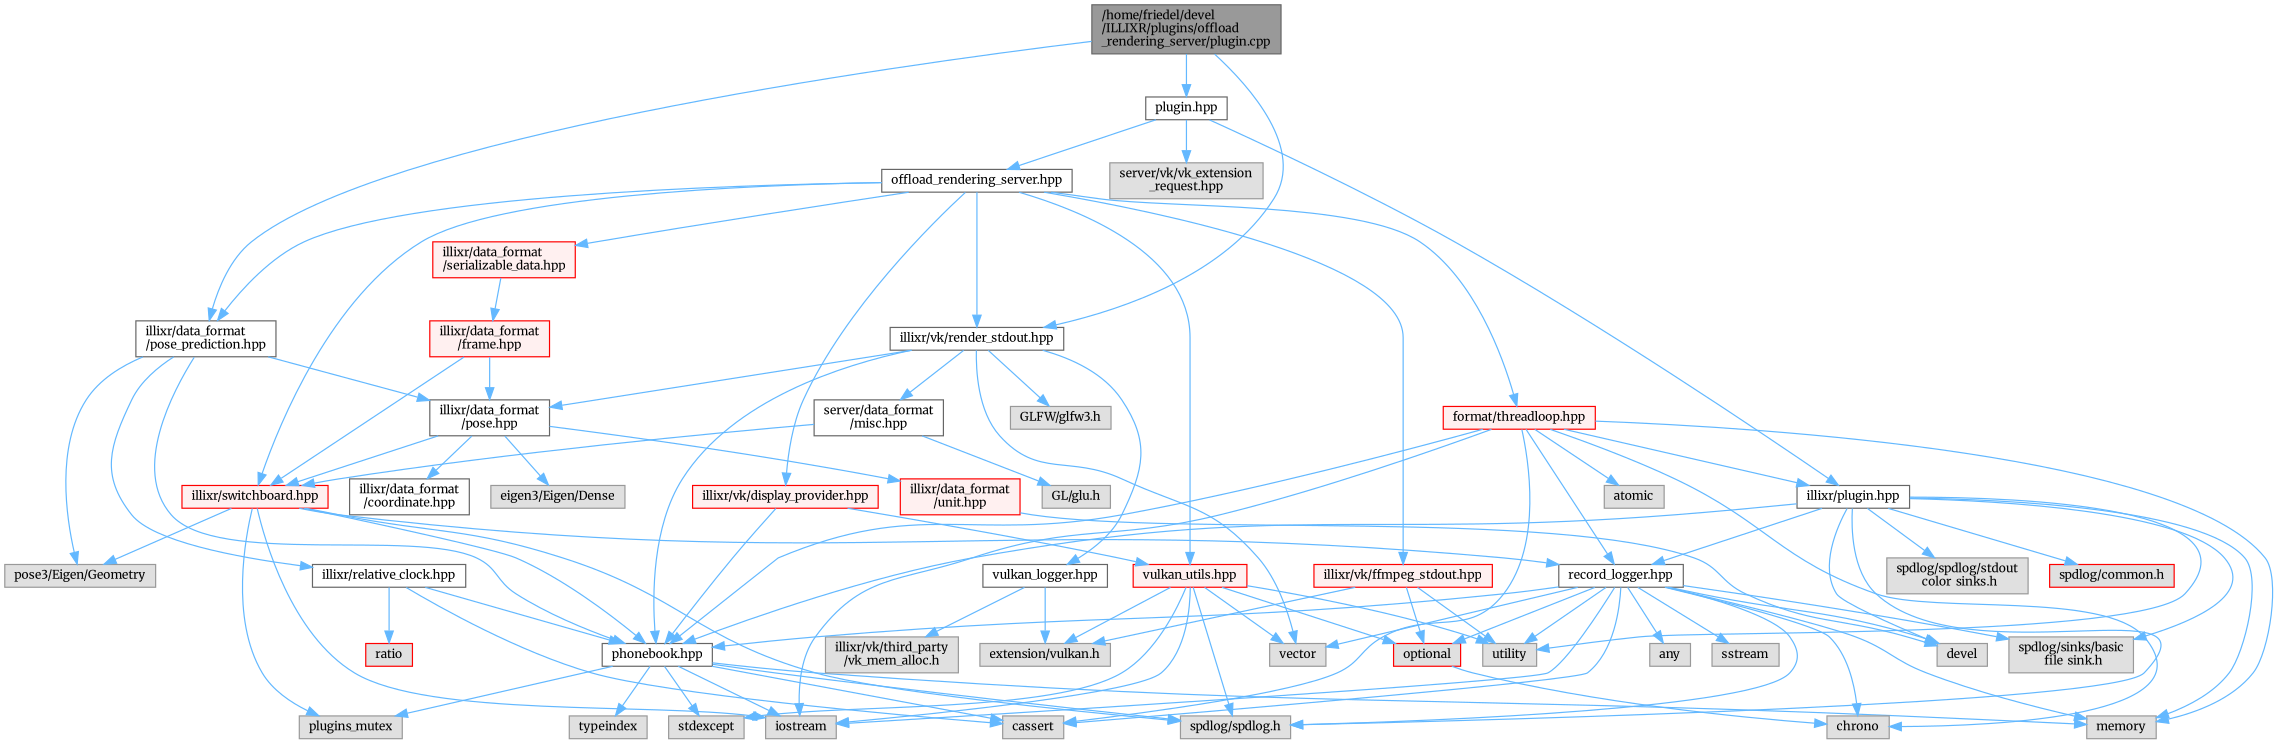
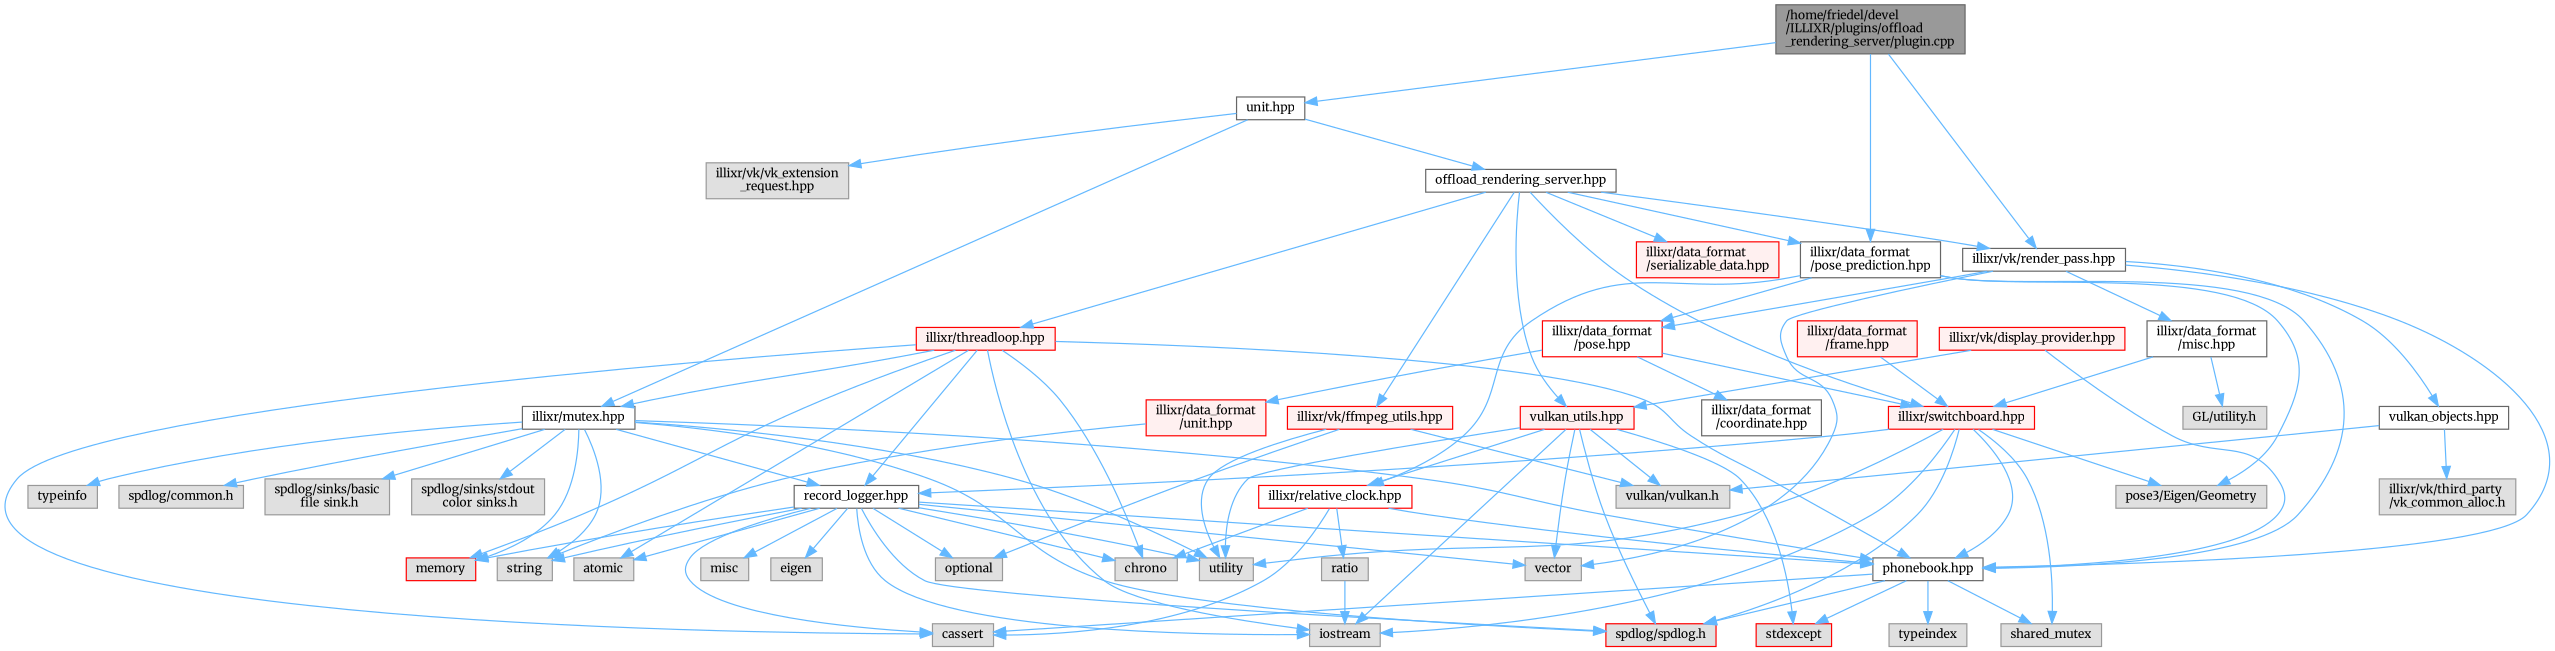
node "plugin.hpp": label "plugin.hpp" -> "unit.hpp"
node "server/vk/vk_extension _request.hpp": label "server/vk/vk_extension _request.hpp" -> "illixr/vk/vk_extension _request.hpp"
edge "illixr/data_format /serializable_data.hpp" -> "illixr/data_format /frame.hpp": removed
edge "offload_rendering_server.hpp" -> "illixr/vk/display_provider.hpp": removed
node "illixr/vk/render_stdout.hpp": label "illixr/vk/render_stdout.hpp" -> "illixr/vk/render_pass.hpp"
edge "illixr/data_format /frame.hpp" -> "illixr/data_format /pose.hpp": removed
node "illixr/data_format /pose.hpp": color grey40 -> red
node "server/data_format /misc.hpp": label "server/data_format /misc.hpp" -> "illixr/data_format /misc.hpp"
node "GLFW/glfw3.h": removed
node "format/threadloop.hpp": label "format/threadloop.hpp" -> "illixr/threadloop.hpp"
node "typeinfo": added
node "eigen3/Eigen/Dense": removed
node "GL/glu.h": label "GL/glu.h" -> "GL/utility.h"
node "illixr/plugin.hpp": label "illixr/plugin.hpp" -> "illixr/mutex.hpp"
edge "illixr/switchboard.hpp" -> "utility": added
node "illixr/relative_clock.hpp": color grey40 -> red
node "vulkan_logger.hpp": label "vulkan_logger.hpp" -> "vulkan_objects.hpp"
node "illixr/vk/ffmpeg_stdout.hpp": label "illixr/vk/ffmpeg_stdout.hpp" -> "illixr/vk/ffmpeg_utils.hpp"
node "spdlog/spdlog/stdout _color_sinks.h": label "spdlog/spdlog/stdout _color_sinks.h" -> "spdlog/sinks/stdout _color_sinks.h"
node "spdlog/common.h": color red -> grey60
edge "record_logger.hpp" -> "spdlog/sinks/basic _file_sink.h": now "record_logger.hpp" -> "atomic"
edge "vulkan_utils.hpp" -> "optional": now "vulkan_utils.hpp" -> "illixr/relative_clock.hpp"
node "ratio": color red -> grey60
node "illixr/vk/third_party /vk_mem_alloc.h": label "illixr/vk/third_party /vk_mem_alloc.h" -> "illixr/vk/third_party /vk_common_alloc.h"
node "extension/vulkan.h": label "extension/vulkan.h" -> "vulkan/vulkan.h"
node "optional": color red -> grey60
node "any": label "any" -> "misc"
node "sstream": label "sstream" -> "eigen"
node "devel": label "devel" -> "string"
edge "phonebook.hpp" -> "iostream": now "ratio" -> "iostream"
edge "optional" -> "chrono": now "illixr/relative_clock.hpp" -> "chrono"
edge "phonebook.hpp" -> "memory": removed
node "plugins_mutex": label "plugins_mutex" -> "shared_mutex"
node "stdexcept": color grey60 -> red
node "spdlog/spdlog.h": color grey60 -> red
node "memory": color grey60 -> red
